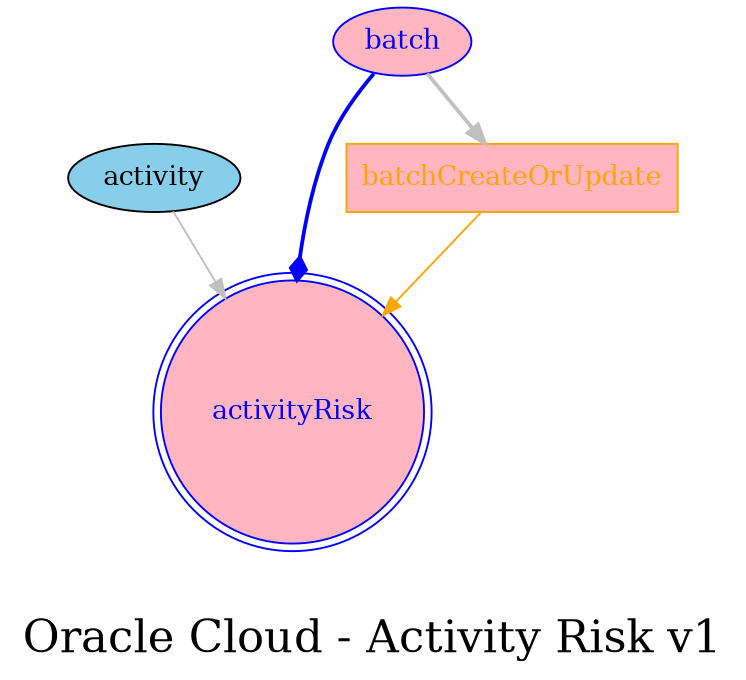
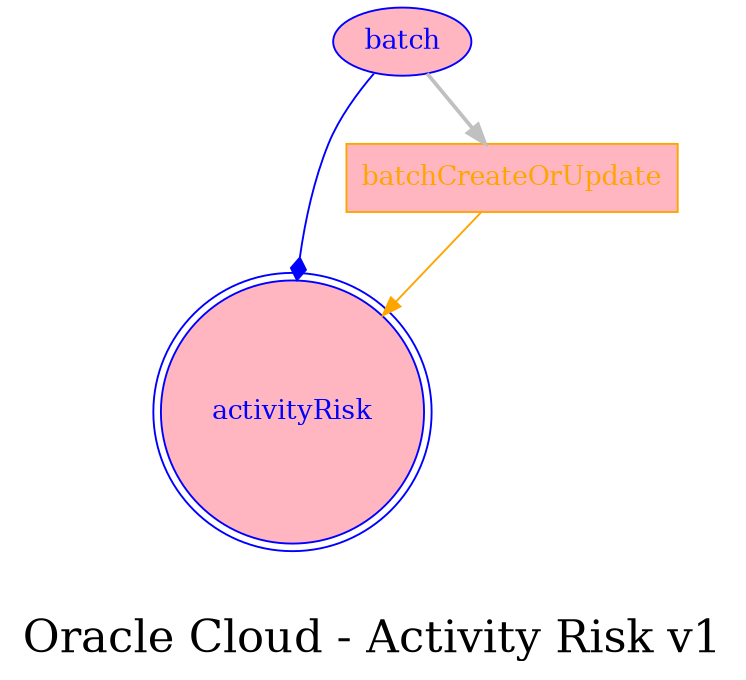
edge "batch" -> "activityRisk": style bold -> solid
node "activity": removed
